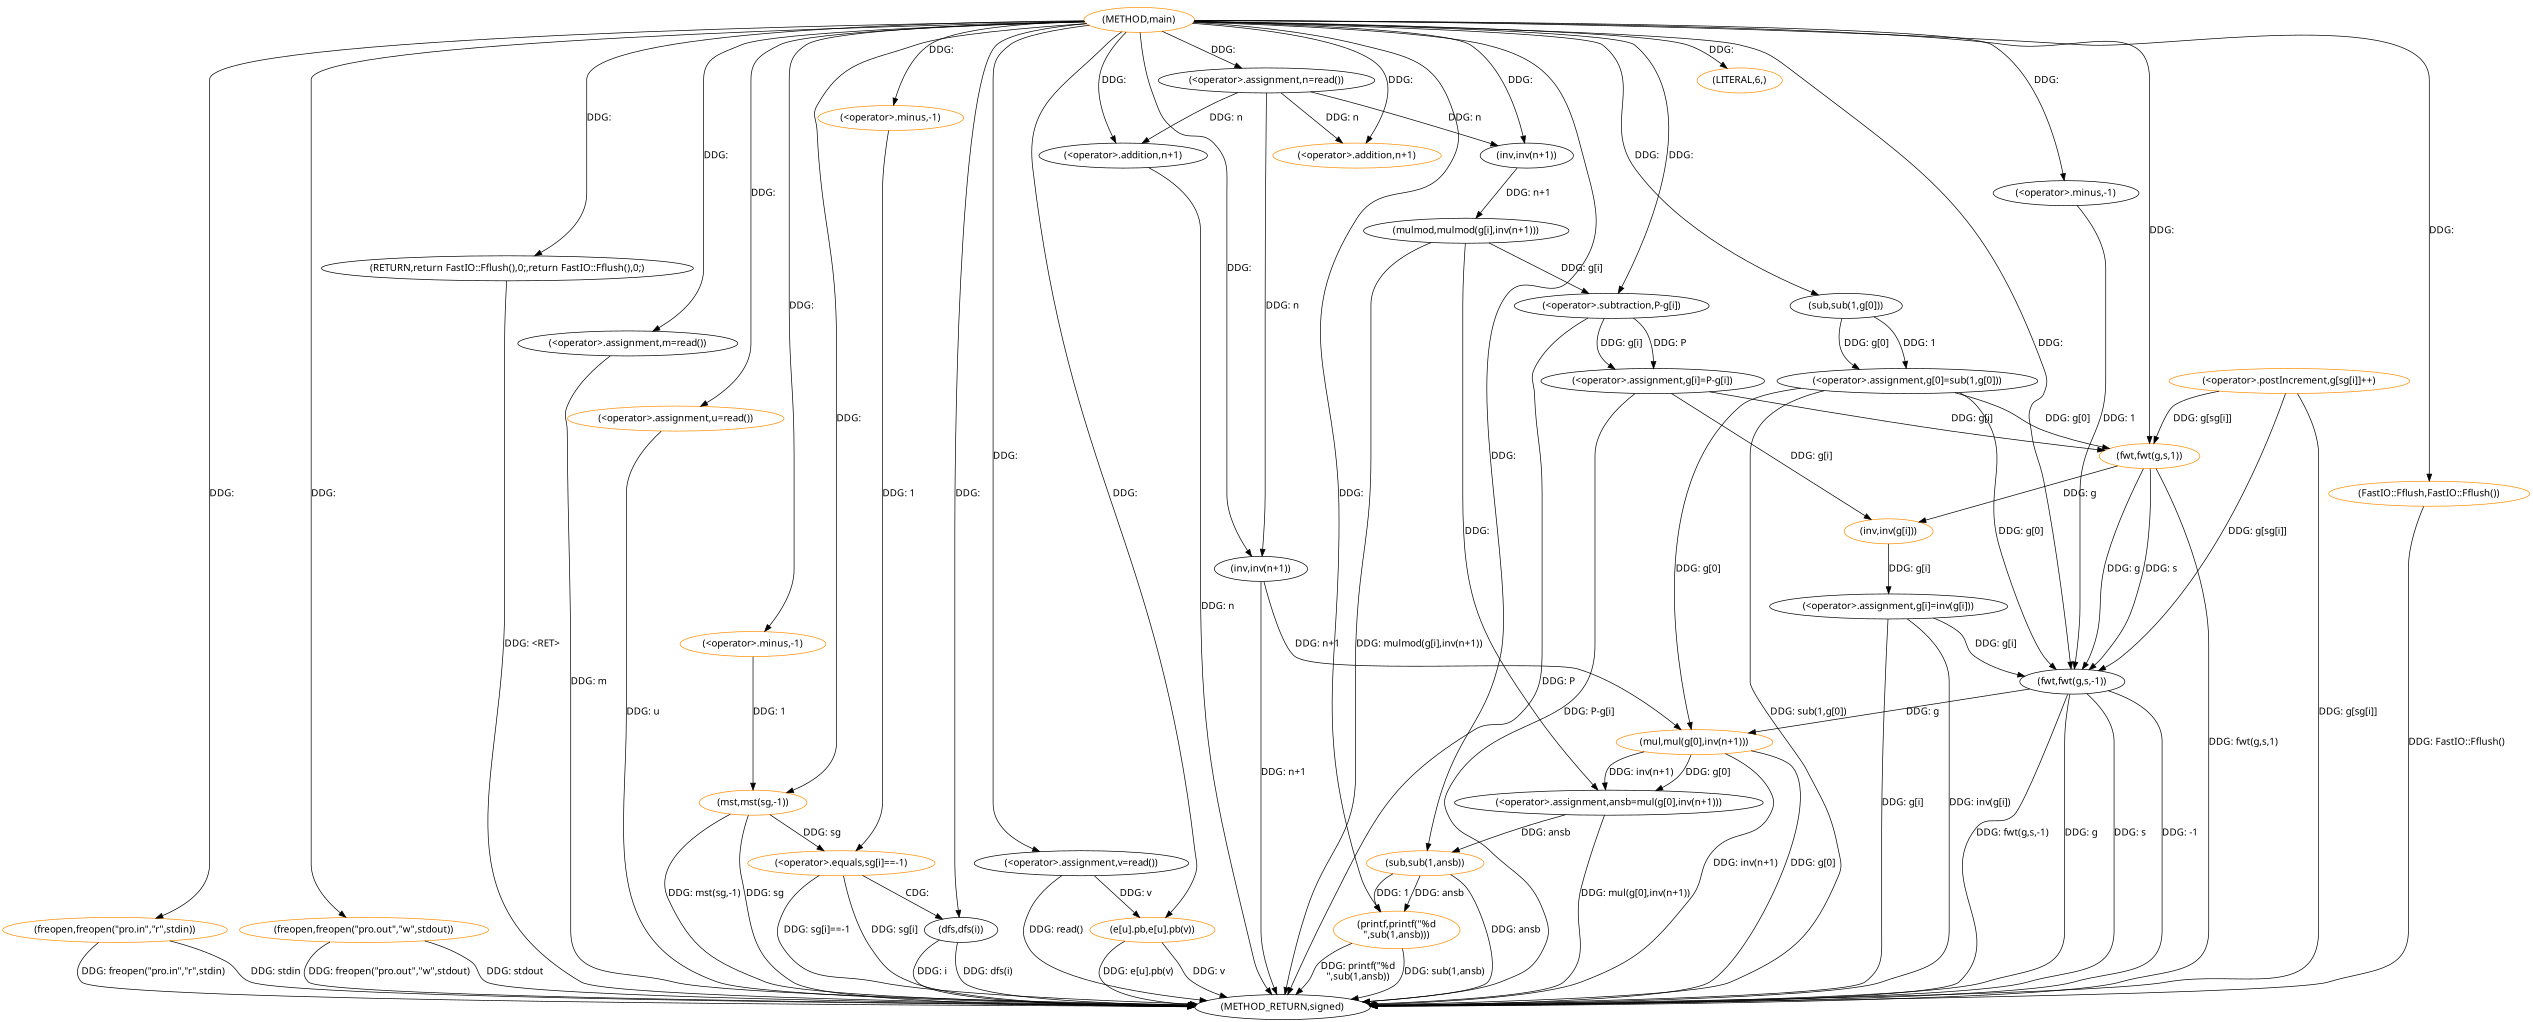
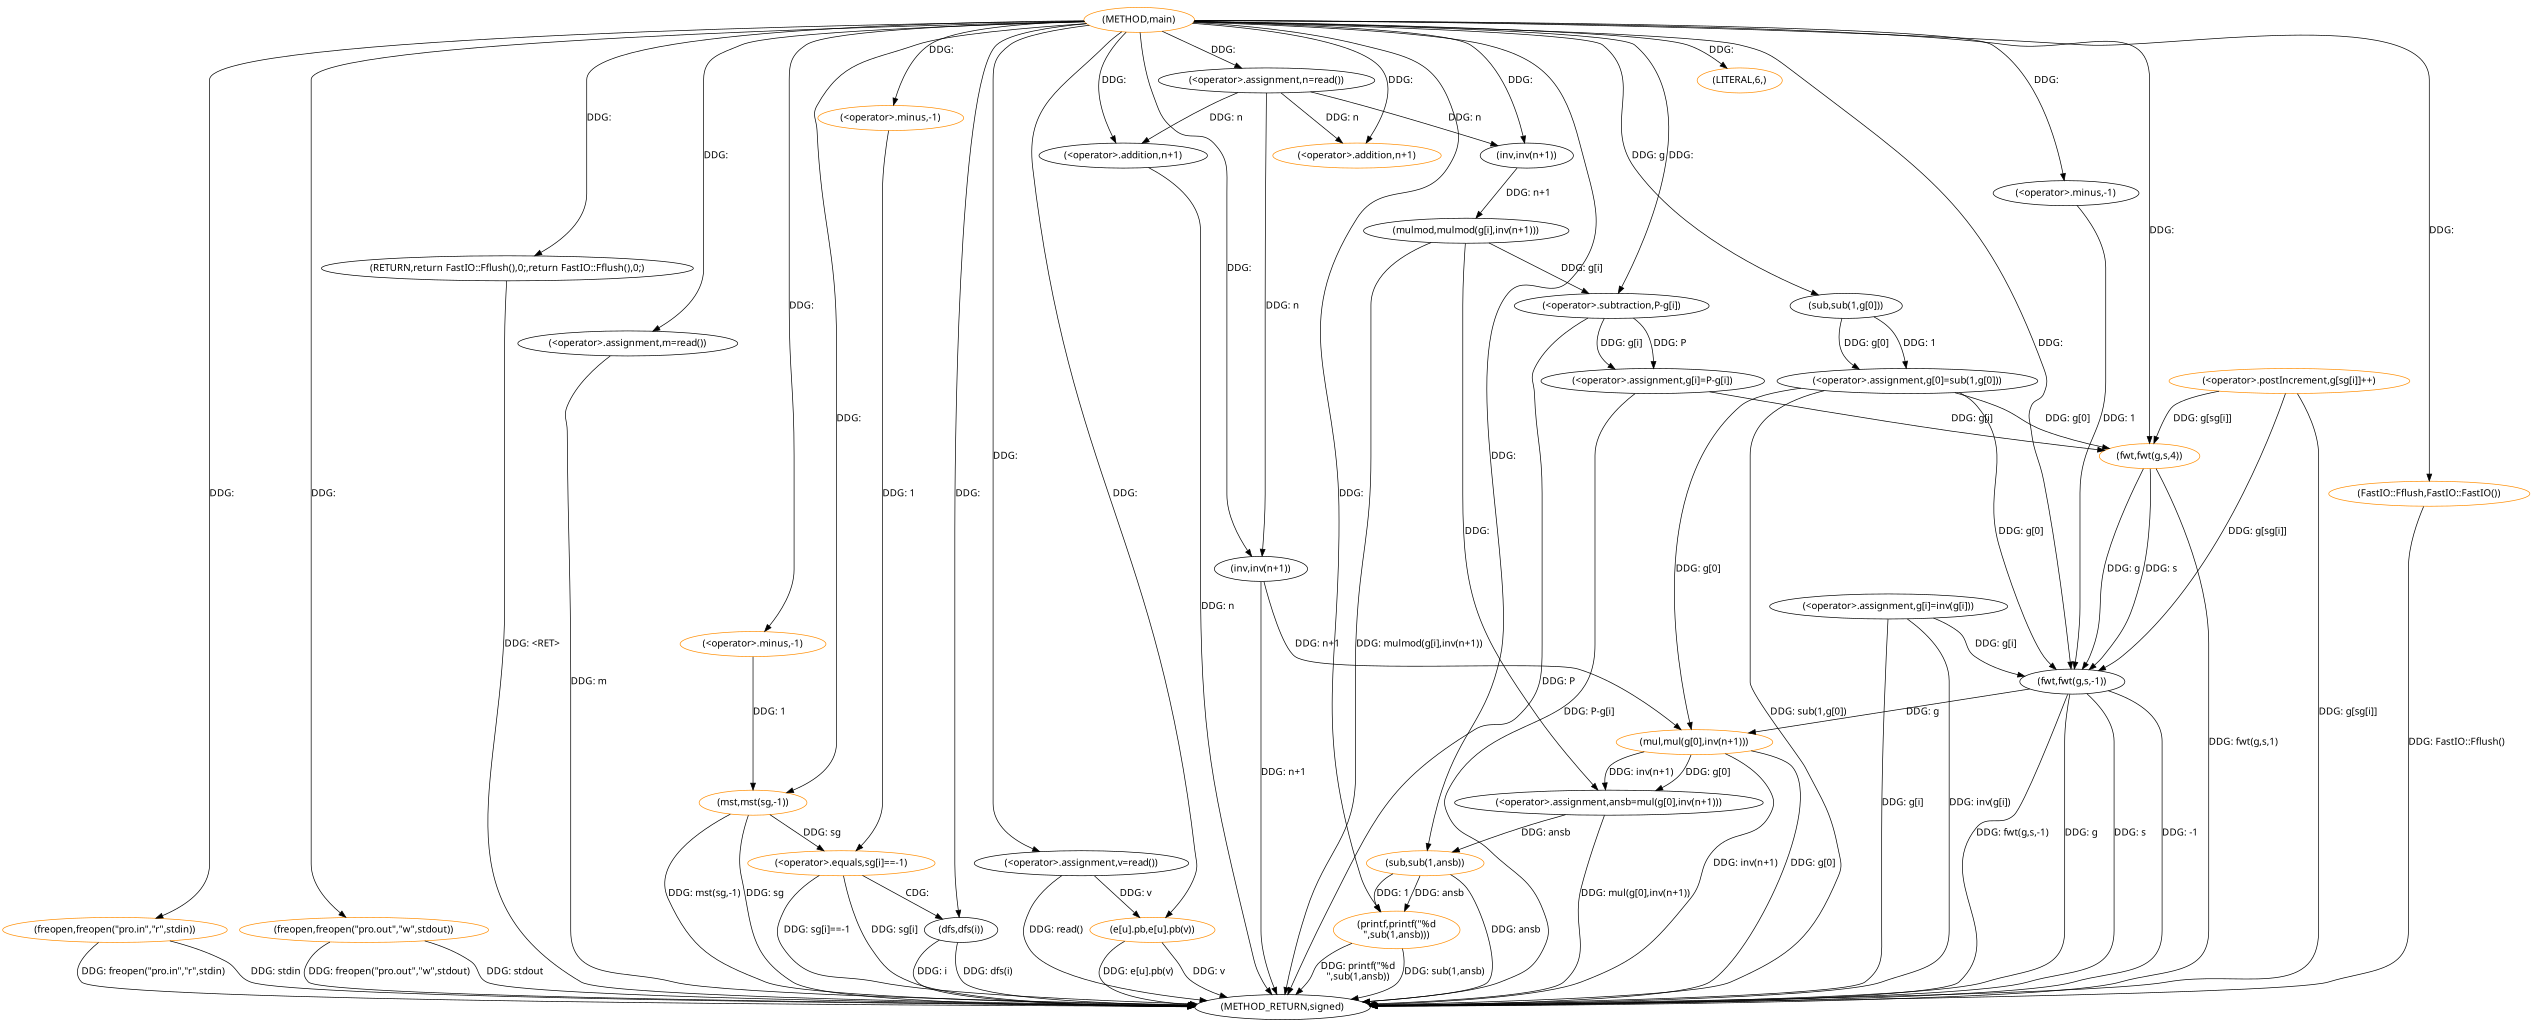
edge "(METHOD,main)" -> "(sub,sub(1,g[0]))": label "DDG: " -> "DDG: g"
node "(<operator>.assignment,u=read())": removed
node "(fwt,fwt(g,s,1))": label "(fwt,fwt(g,s,1))" -> "(fwt,fwt(g,s,4))"
node "(FastIO::Fflush,FastIO::Fflush())": label "(FastIO::Fflush,FastIO::Fflush())" -> "(FastIO::Fflush,FastIO::FastIO())"
node "(inv,inv(g[i]))": removed
